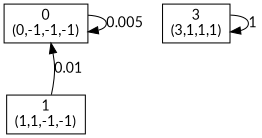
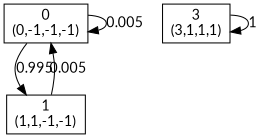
edge "0 (0,-1,-1,-1)" -> "1 (1,1,-1,-1)": added, label "0.995"
edge "1 (1,1,-1,-1)" -> "0 (0,-1,-1,-1)": label "0.01" -> "0.005"
